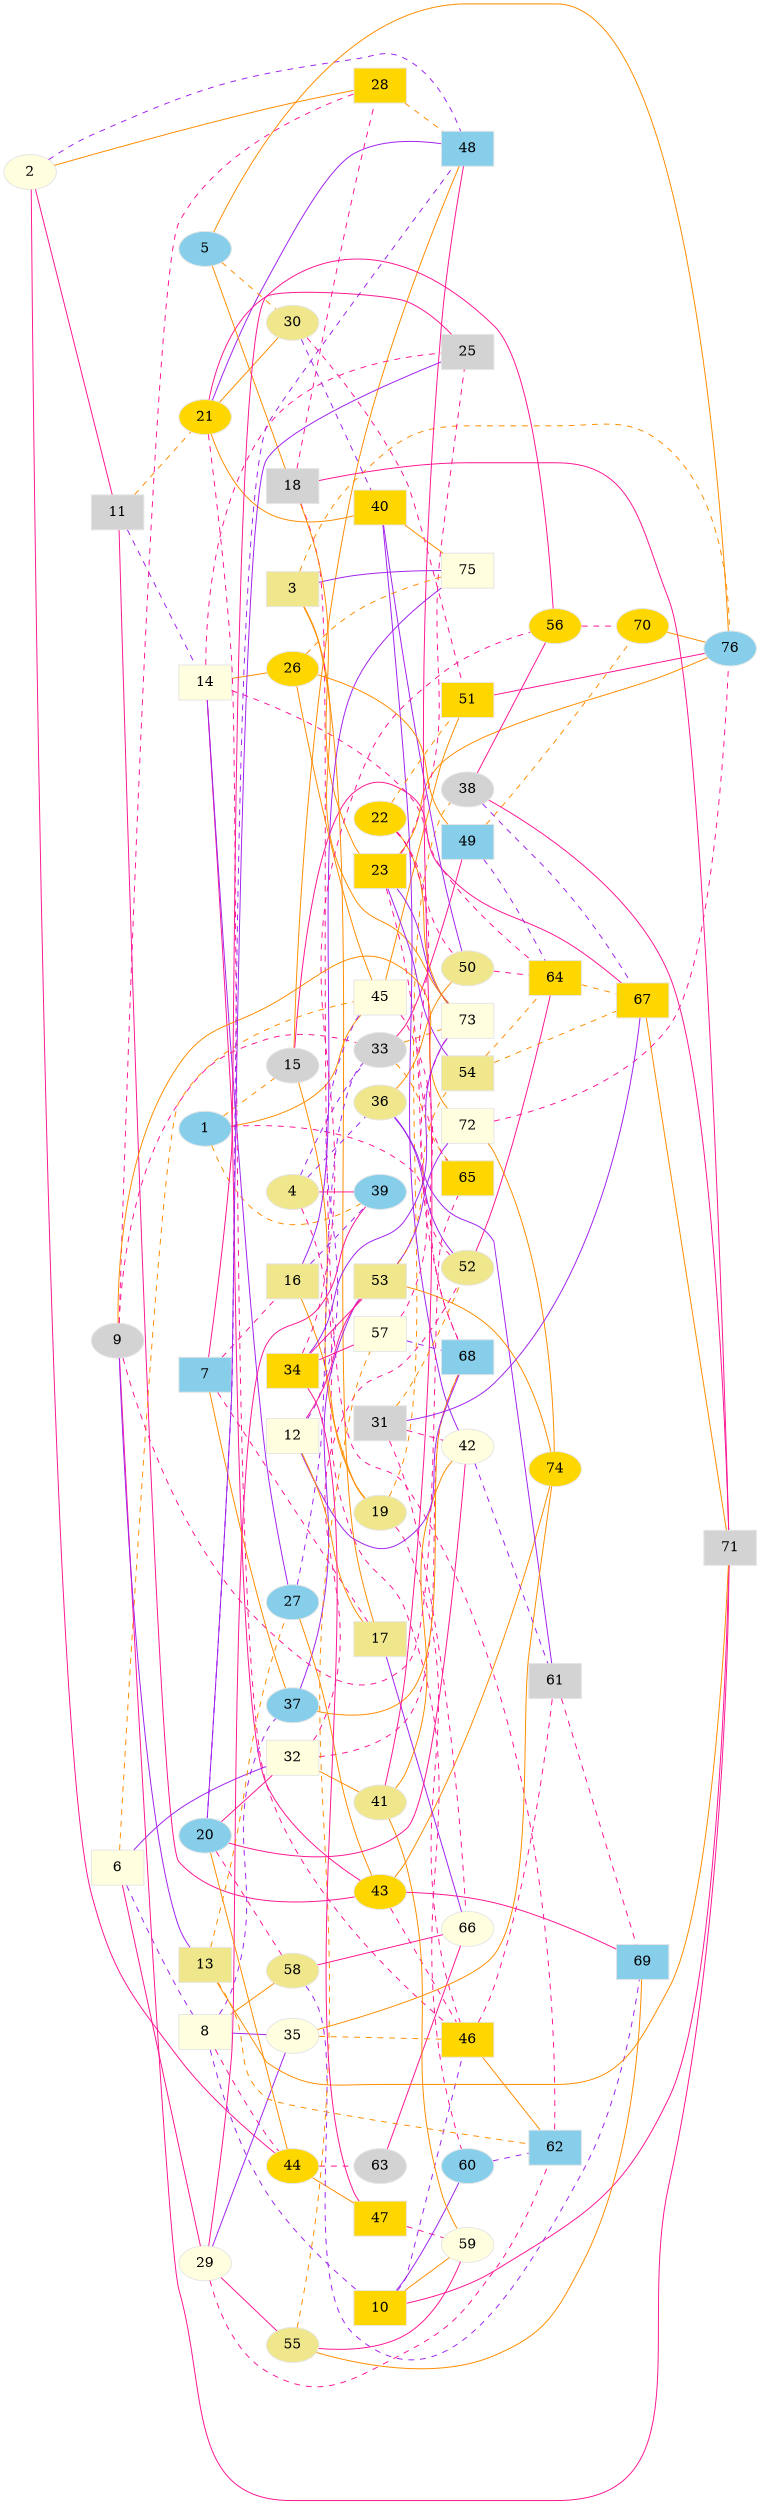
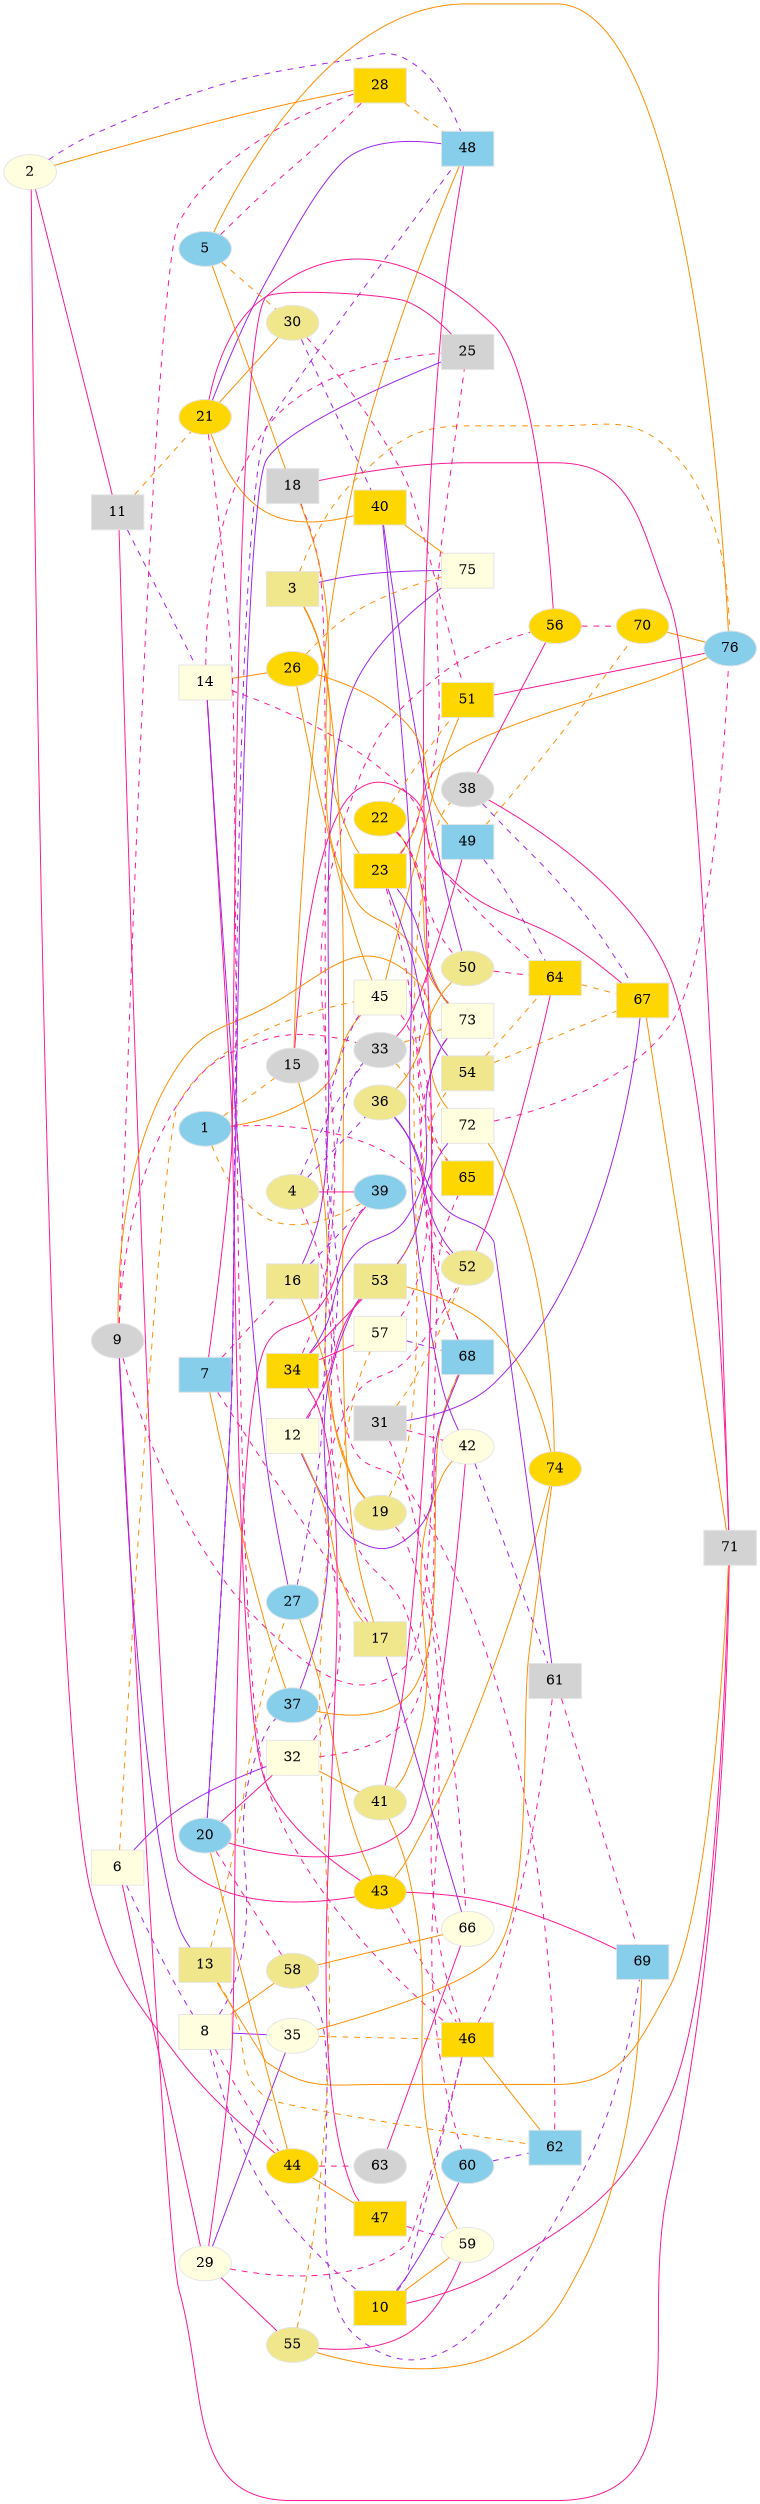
edge "28" -- "18": now "28" -- "5"
edge "66" -- "58": color deeppink -> darkorange
edge "62" -- "29": now "46" -- "29"
